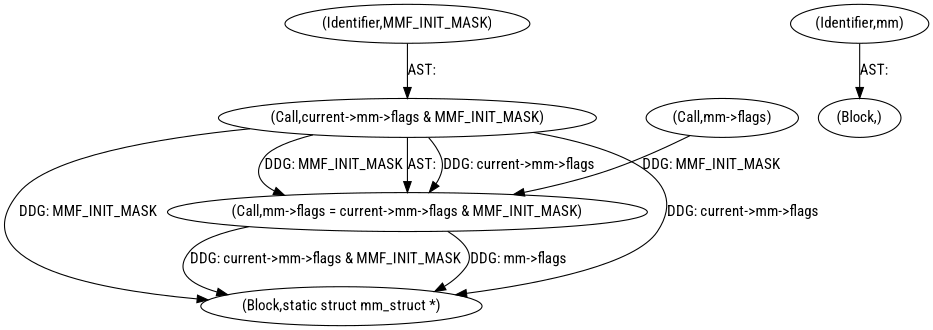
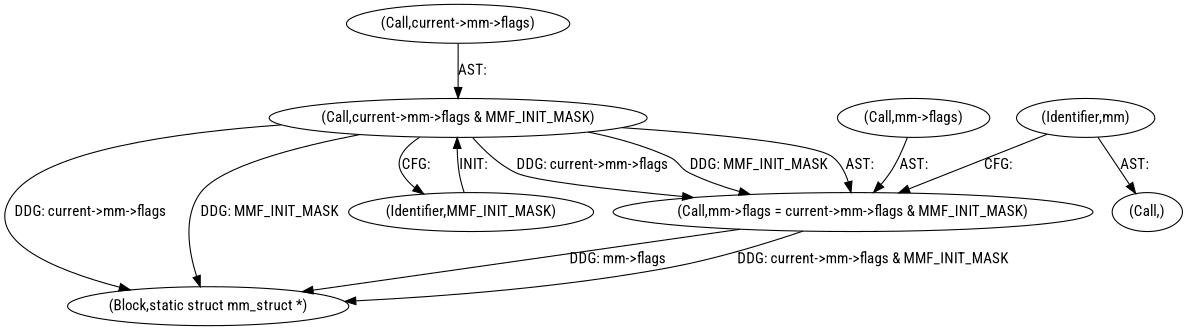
node "(Call,current->mm->flags)": added
edge "(Identifier,MMF_INIT_MASK)" -> "(Call,current->mm->flags & MMF_INIT_MASK)": label "AST: " -> "INIT: "
node "(Block,)": label "(Block,)" -> "(Call,)"
edge "(Call,current->mm->flags & MMF_INIT_MASK)" -> "(Identifier,MMF_INIT_MASK)": added, label "CFG:"
edge "(Identifier,mm)" -> "(Call,mm->flags = current->mm->flags & MMF_INIT_MASK)": added, label "CFG:"
edge "(Call,mm->flags)" -> "(Call,mm->flags = current->mm->flags & MMF_INIT_MASK)": label "DDG: MMF_INIT_MASK" -> "AST: "
